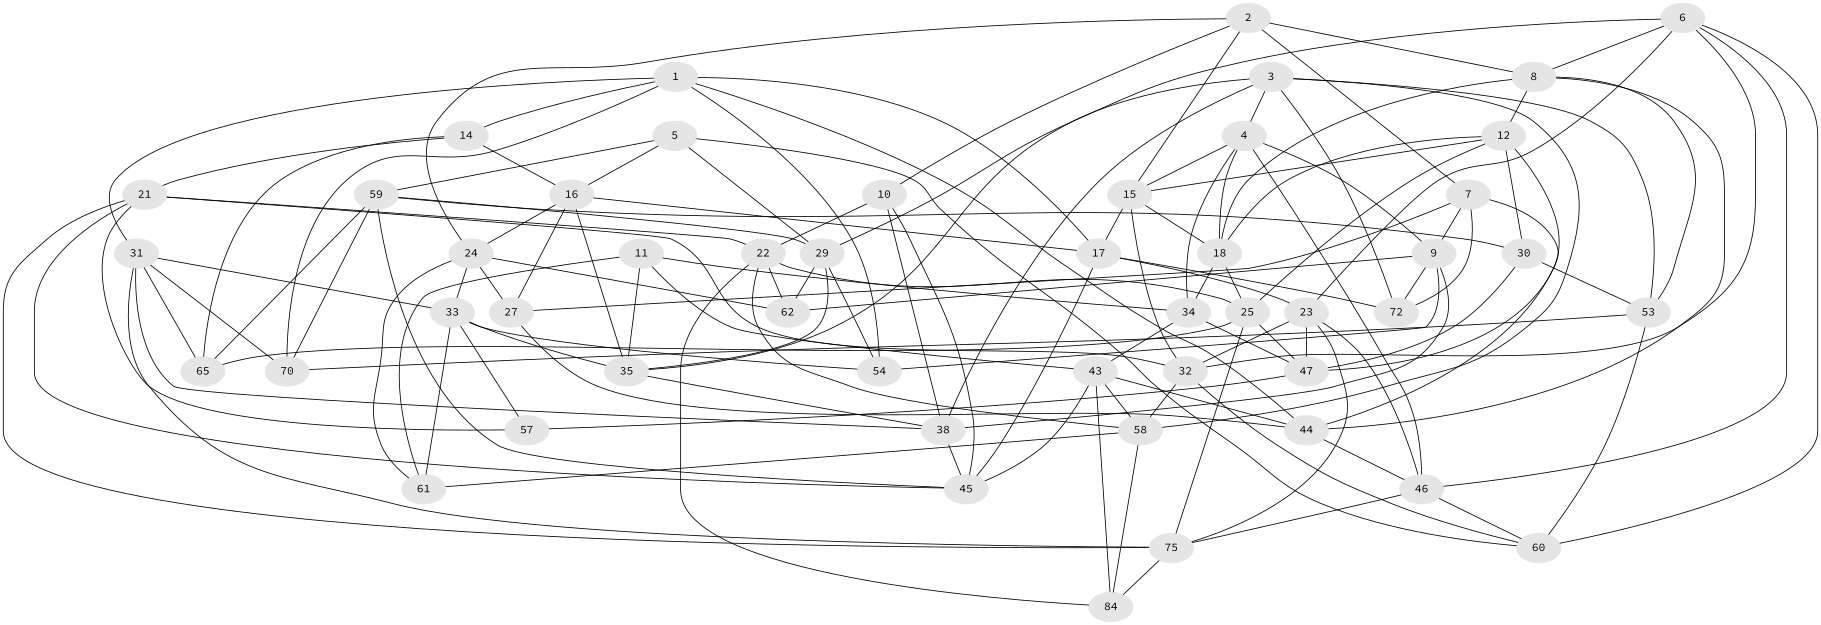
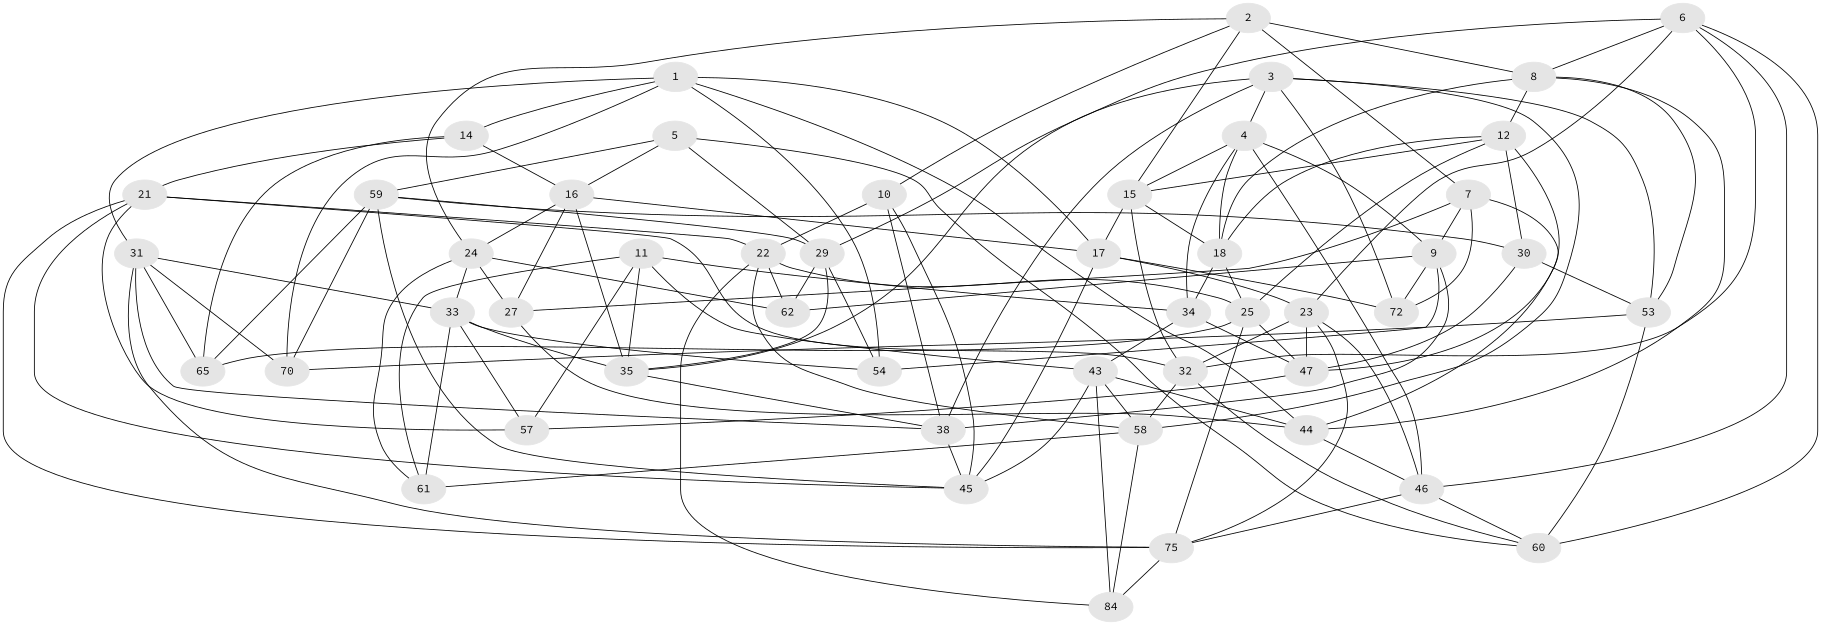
edge "11" -- "57": added
